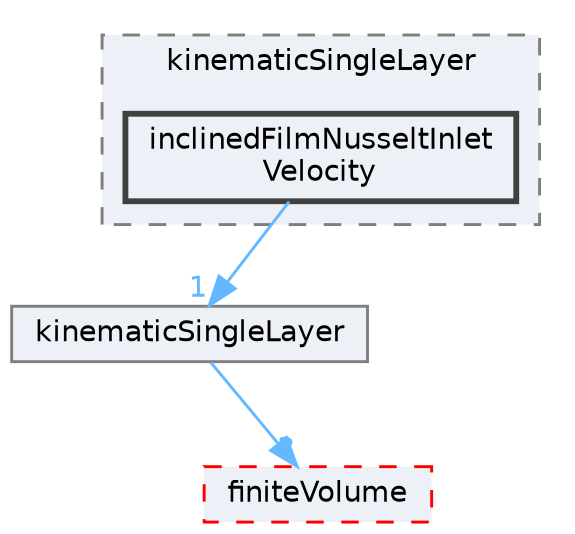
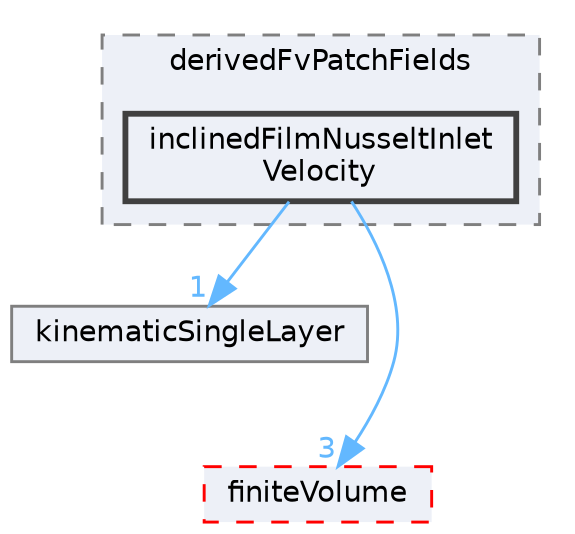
cluster "kinematicSingleLayer": label "kinematicSingleLayer" -> "derivedFvPatchFields"
edge "kinematicSingleLayer" -> "finiteVolume": now "inclinedFilmNusseltInlet Velocity" -> "finiteVolume"
